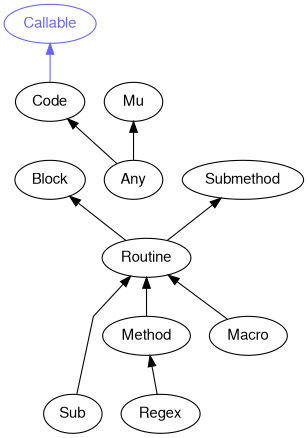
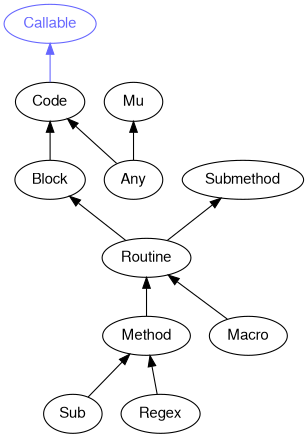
edge "Block" -> "Code": added
edge "Sub" -> "Routine": now "Sub" -> "Method"
